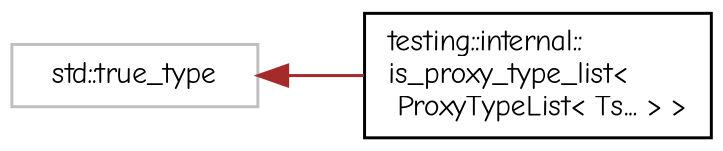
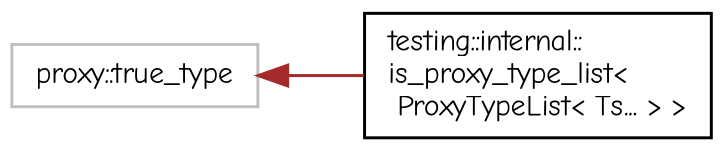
node "std::true_type": label "std::true_type" -> "proxy::true_type"
